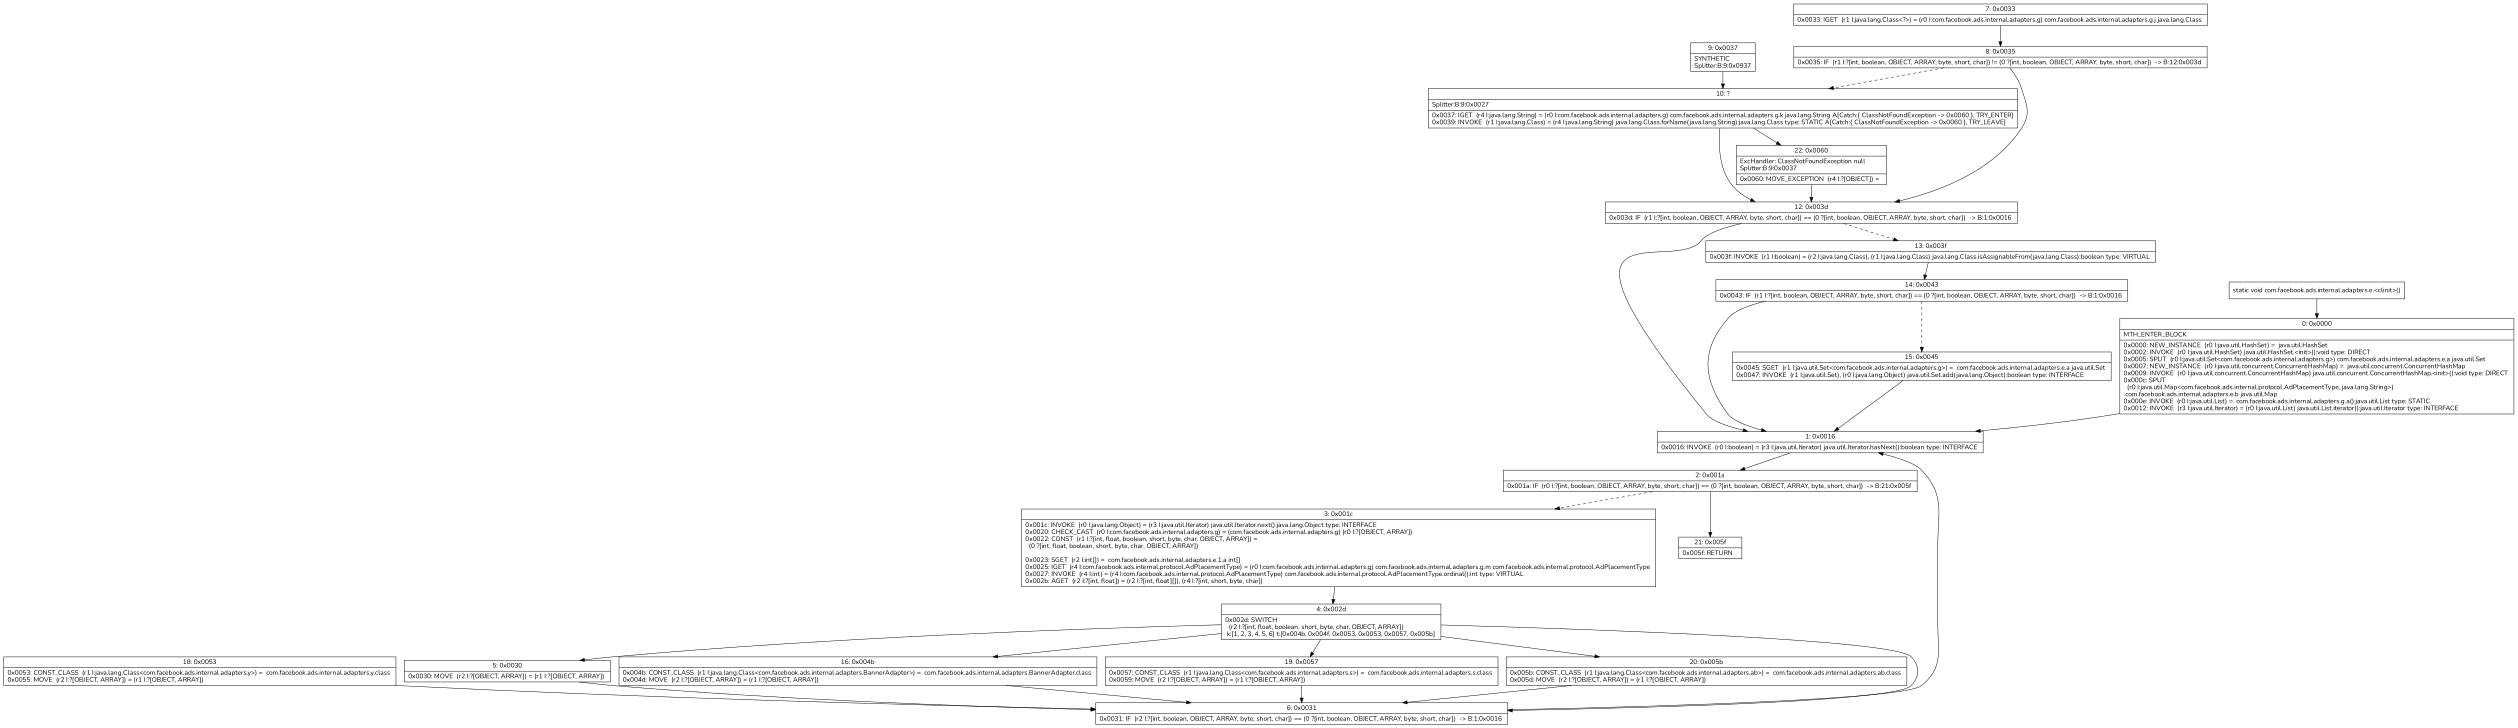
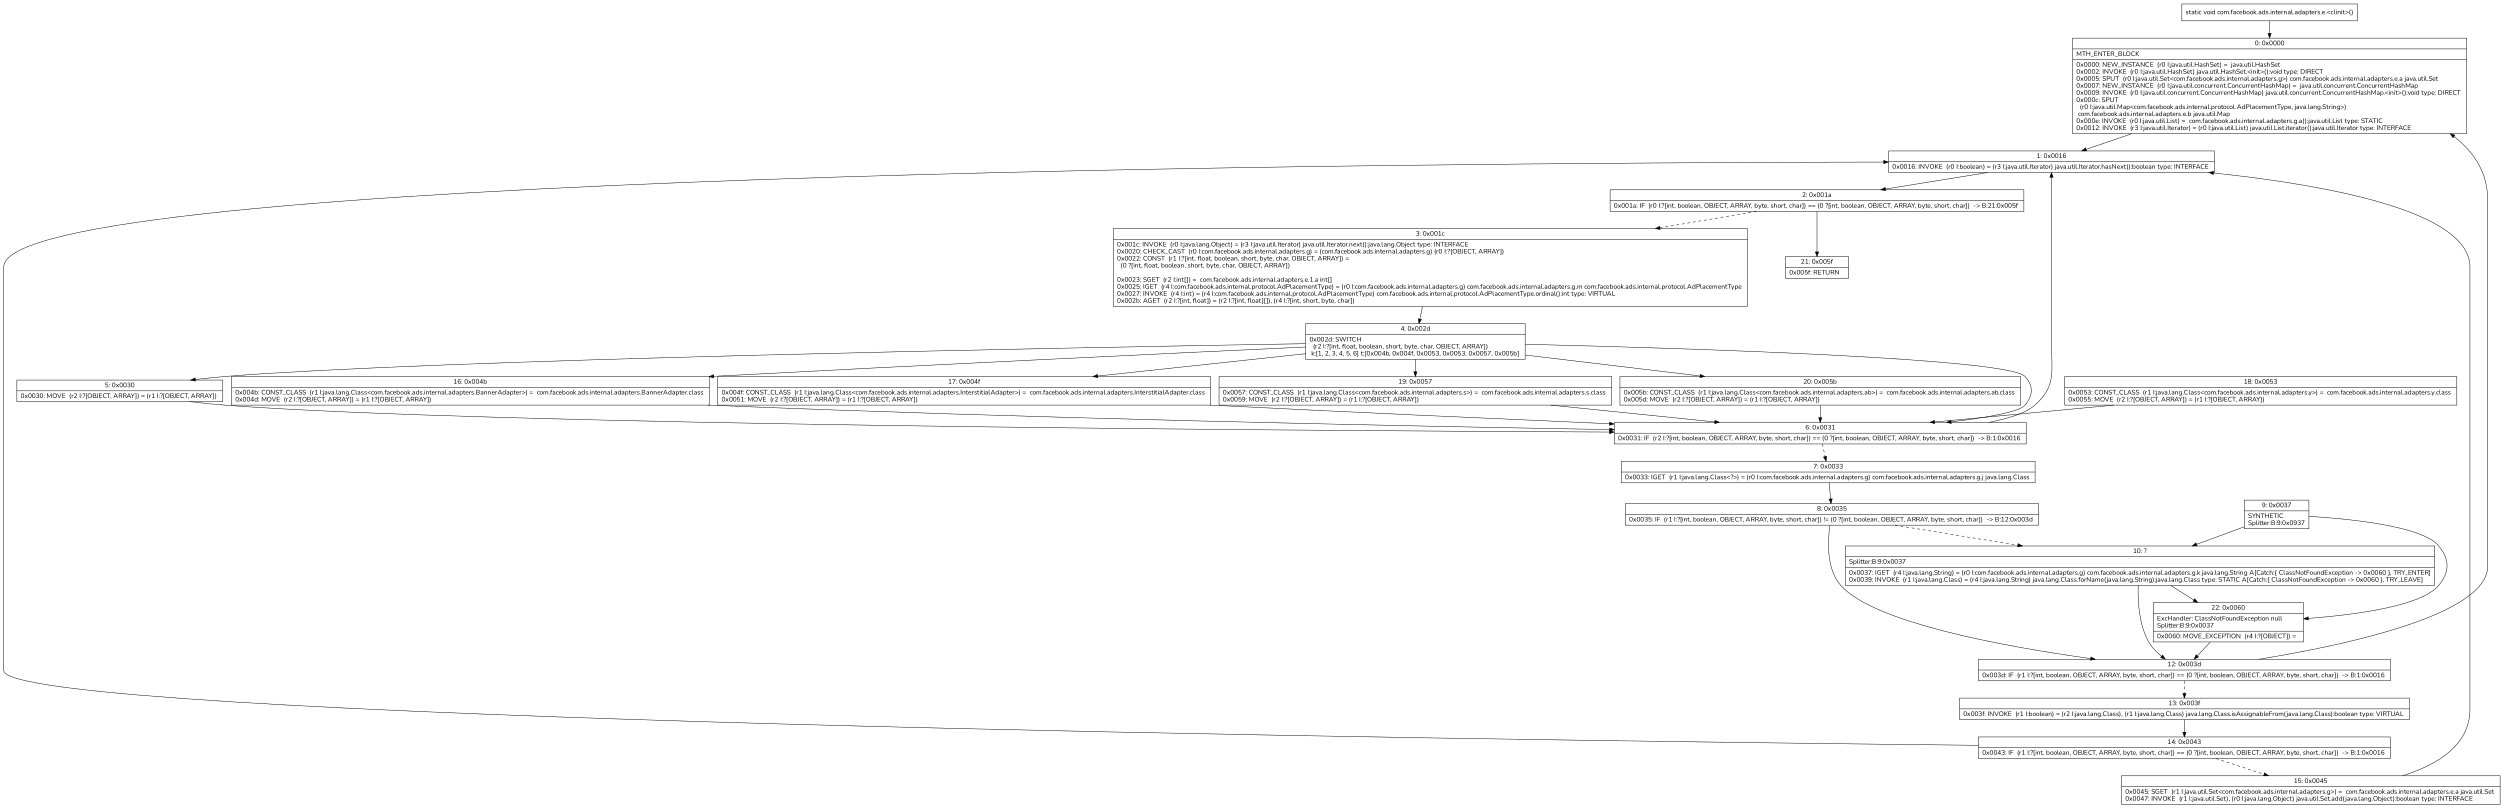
node "10: ?": text "Splitter:B:9:0x0027" -> "Splitter:B:9:0x0037"
edge "12: 0x003d" -> "1: 0x0016": now "12: 0x003d" -> "0: 0x0000"
node "17: 0x004f": added
edge "6: 0x0031" -> "7: 0x0033": added
edge "9: 0x0037" -> "22: 0x0060": added
